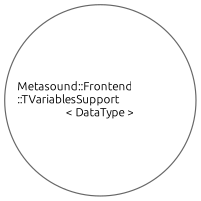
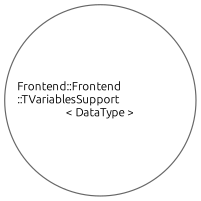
node "Metasound::Frontend ::TVariablesSupport < DataType >": label "Metasound::Frontend ::TVariablesSupport < DataType >" -> "Frontend::Frontend ::TVariablesSupport < DataType >"
